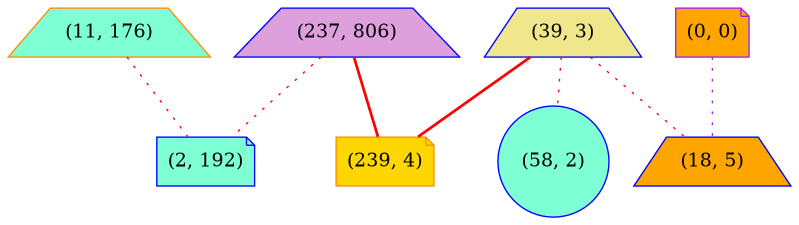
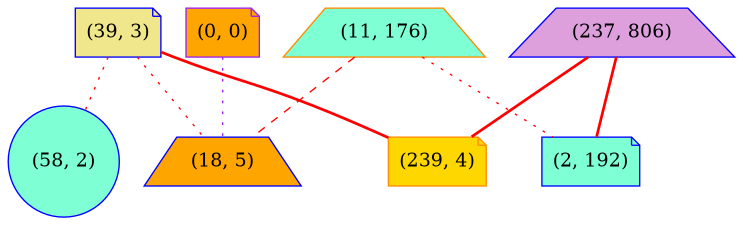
node "(39, 3)": shape trapezium -> note
edge "(11, 176)" -- "(18, 5)": added
edge "(237, 806)" -- "(2, 192)": style dotted -> bold
